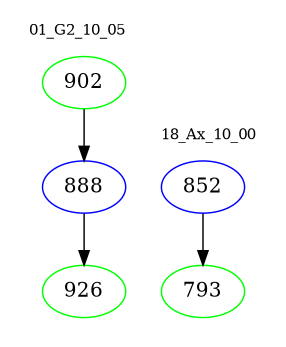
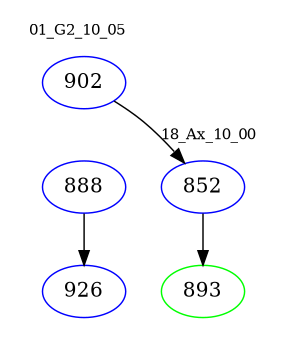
node "902": color green -> blue
edge "902" -> "888": now "902" -> "852"
node "926": color green -> blue
node "793": label "793" -> "893"
